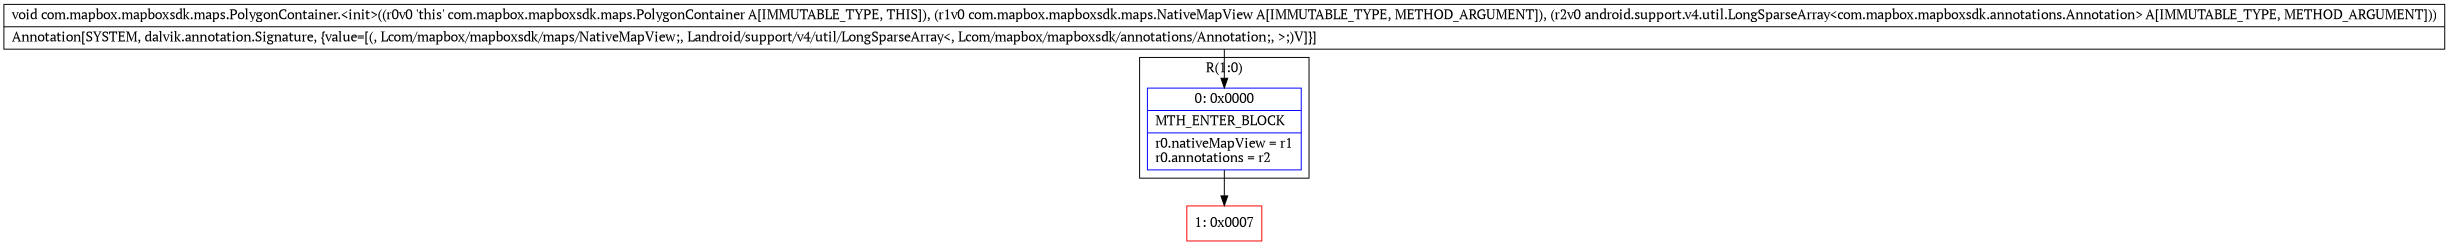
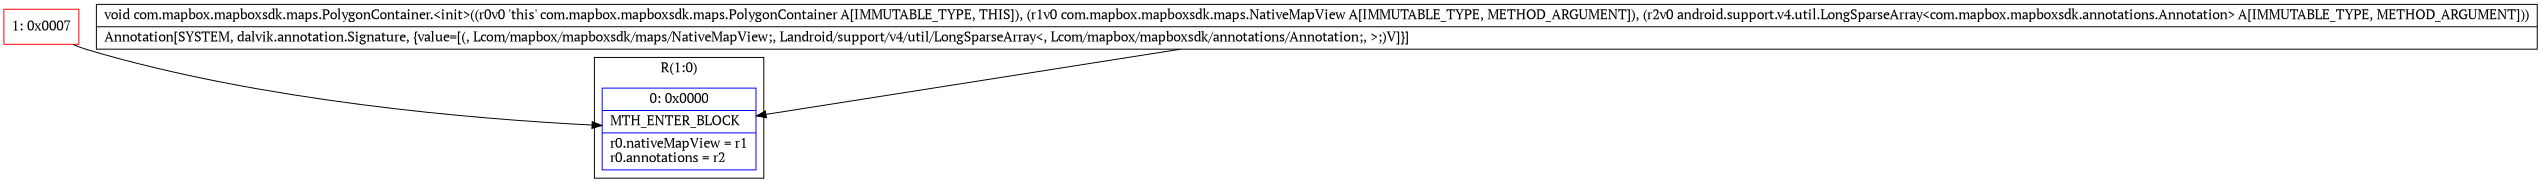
edge "0: 0x0000" -> "1: 0x0007": reversed
